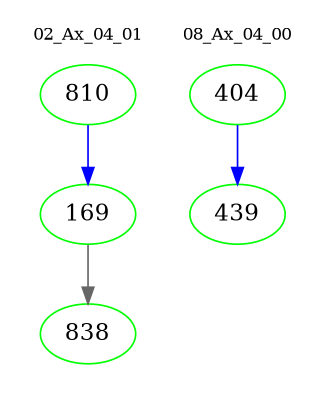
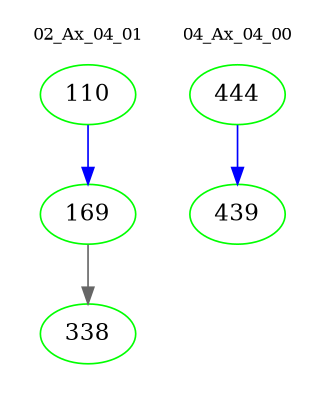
cluster "08_Ax_04_00": label "08_Ax_04_00" -> "04_Ax_04_00"
node "810": label "810" -> "110"
node "404": label "404" -> "444"
node "838": label "838" -> "338"
